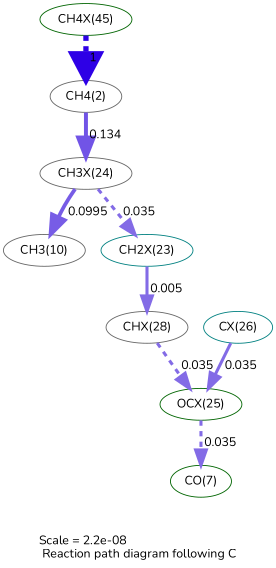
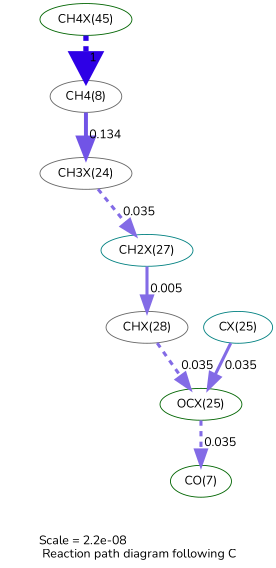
node "CH4(2)": label "CH4(2)" -> "CH4(8)"
node "CH3(10)": removed
node "CH2X(23)": label "CH2X(23)" -> "CH2X(27)"
node "CX(26)": label "CX(26)" -> "CX(25)"
